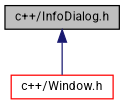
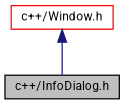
edge "c++/Window.h" -> "c++/InfoDialog.h": reversed
